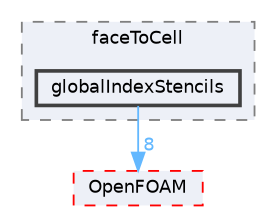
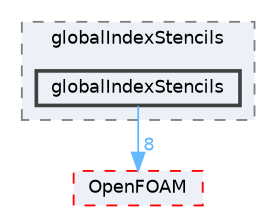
cluster "faceToCell": label "faceToCell" -> "globalIndexStencils"
